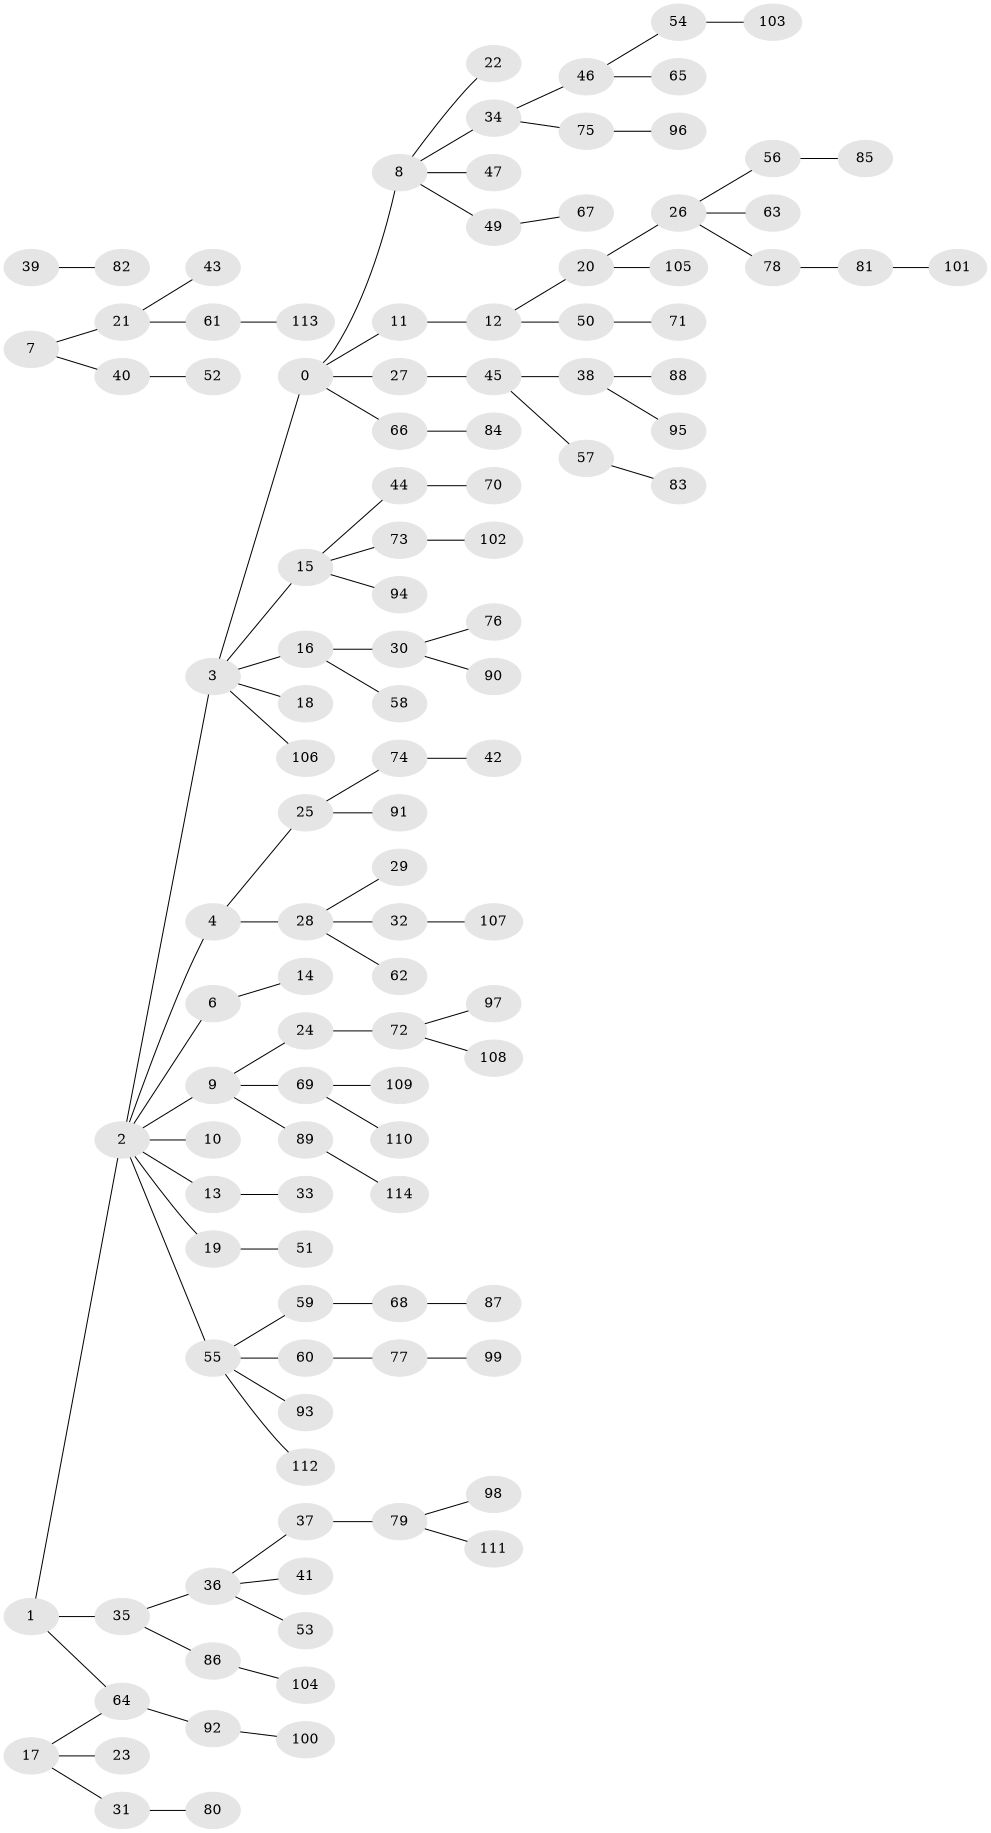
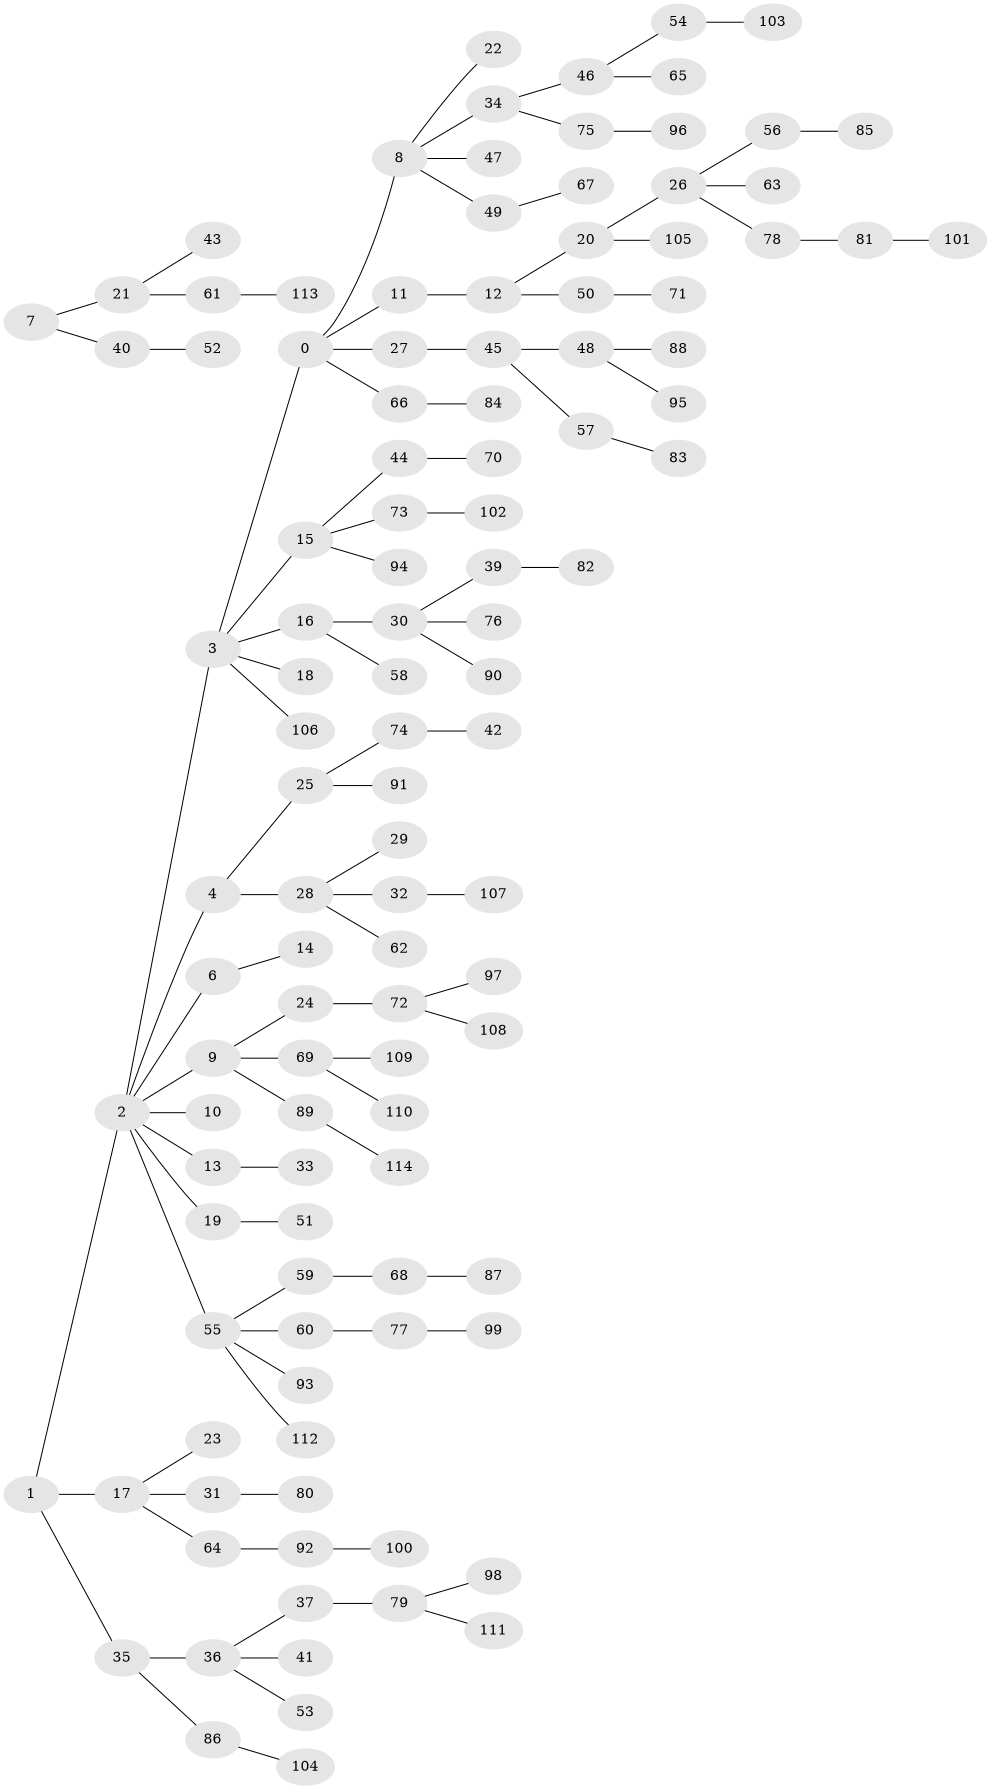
node "38": label "38" -> "48"
edge "39" -- "30": added
edge "1" -- "64": now "1" -- "17"
